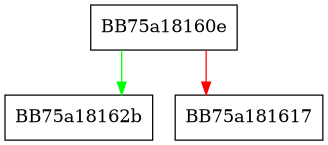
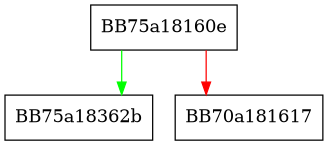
node "BB75a18162b": label "BB75a18162b" -> "BB75a18362b"
node "BB75a181617": label "BB75a181617" -> "BB70a181617"
